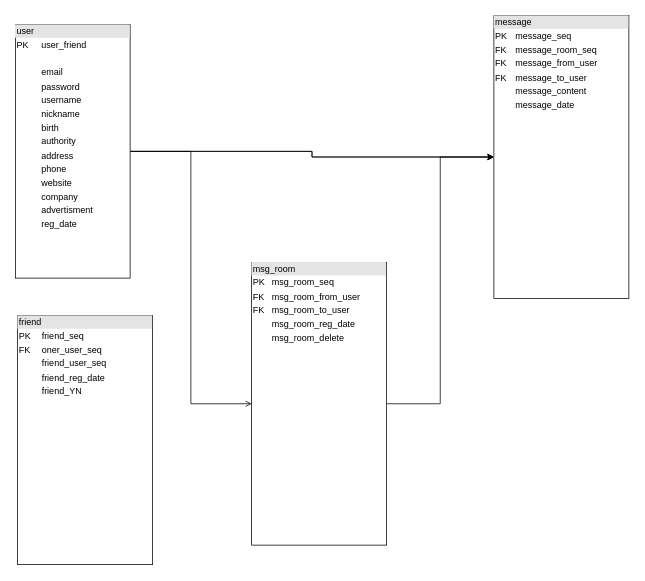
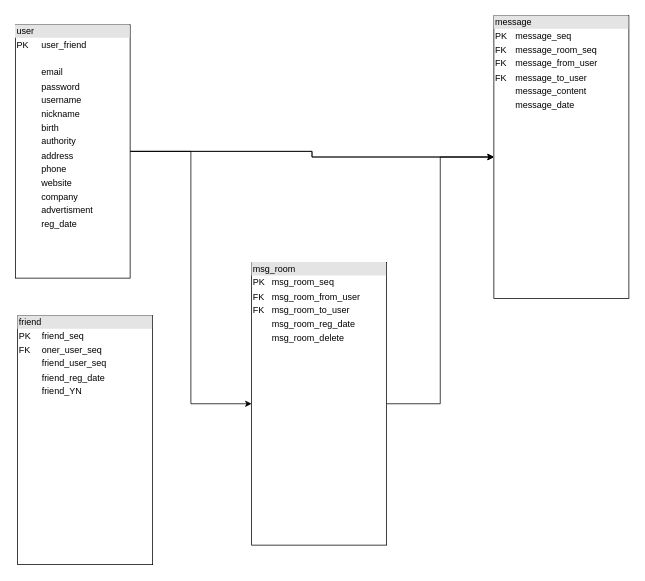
edge "user PK user_friend email password username nickname birth authority address phone website company advertisment reg_date" -> "msg_room PK msg_room_seq FK msg_room_from_user FK msg_room_to_user msg_room_reg_date msg_room_delete": arrowhead open -> classic
